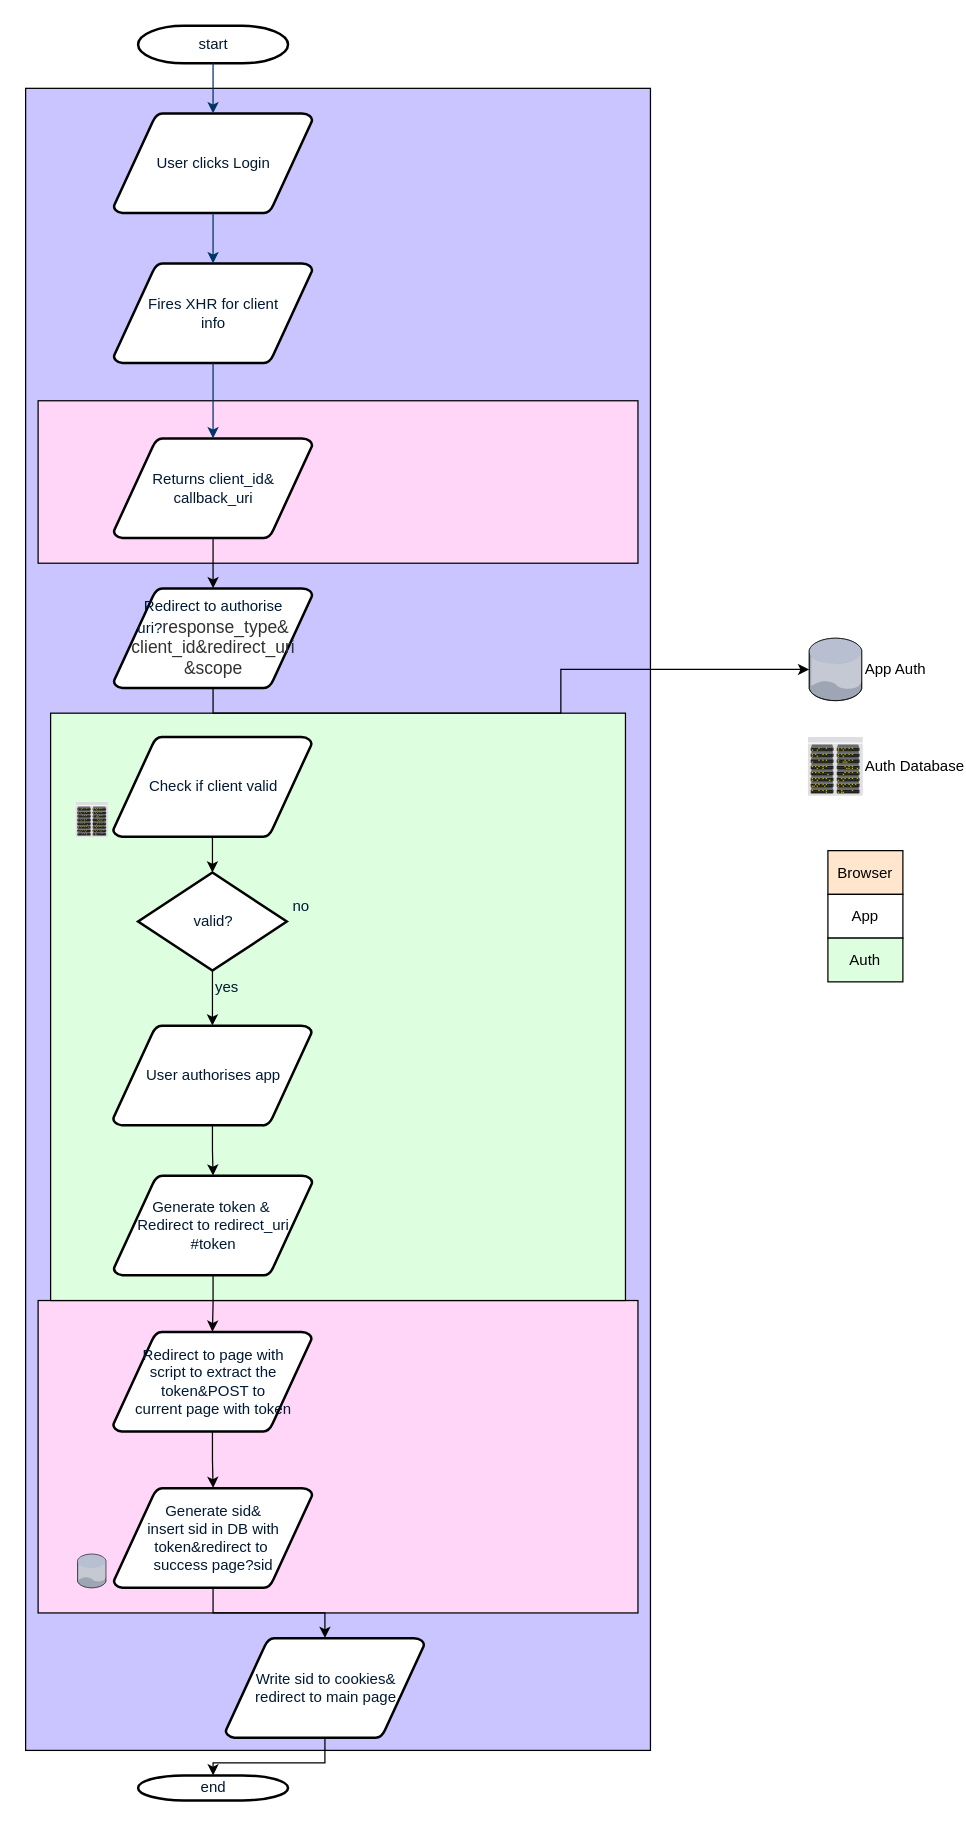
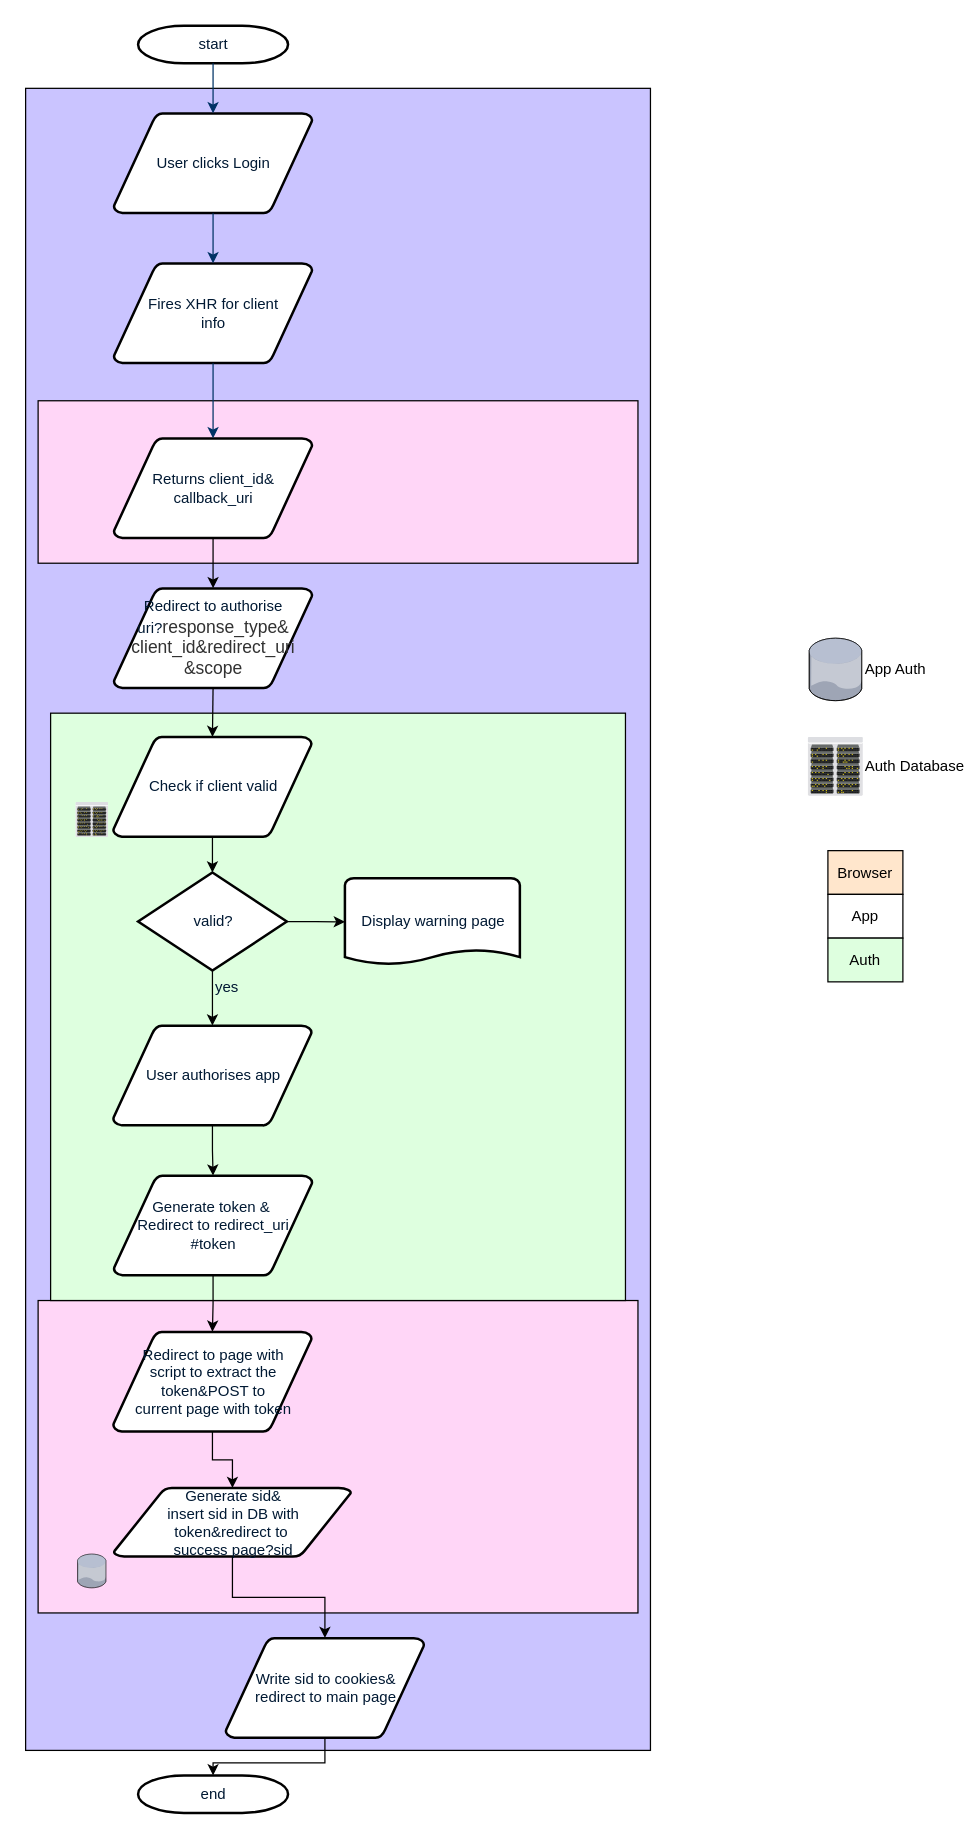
edge "Redirect to authorise uri?response_type& client_id&redirect_uri &scope" -> "App Auth": now "Redirect to authorise uri?response_type& client_id&redirect_uri &scope" -> "Check if client valid"
node "no": removed
edge "valid?" -> "Display warning page": added
node "Display warning page": added
node "Generate sid& insert sid in DB with token&redirect to success page?sid": size 199x100 -> 238x69
node "end": size 150x25 -> 150x38
